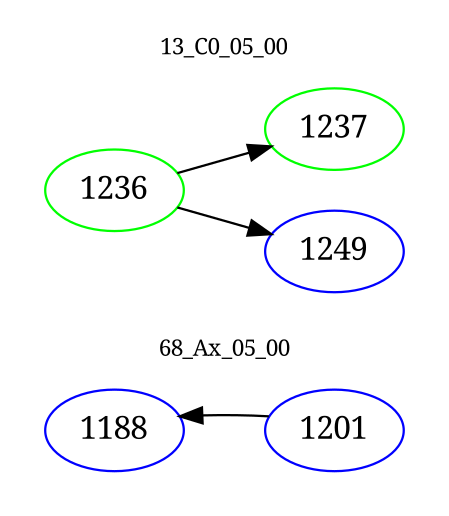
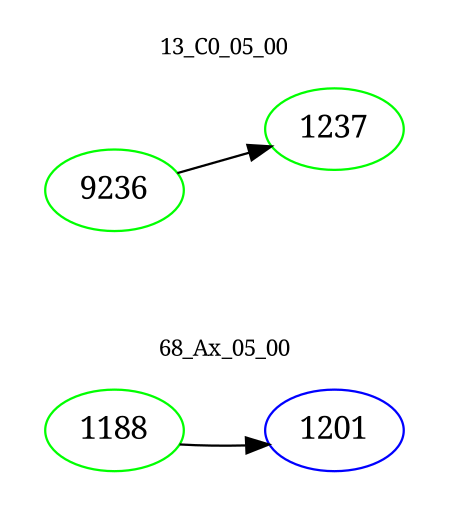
node "1236": label "1236" -> "9236"
node "1249": removed
edge "1201" -> "1188": reversed
node "1188": color blue -> green
